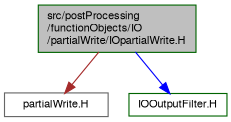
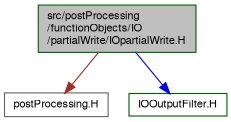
node "partialWrite.H": label "partialWrite.H" -> "postProcessing.H"
